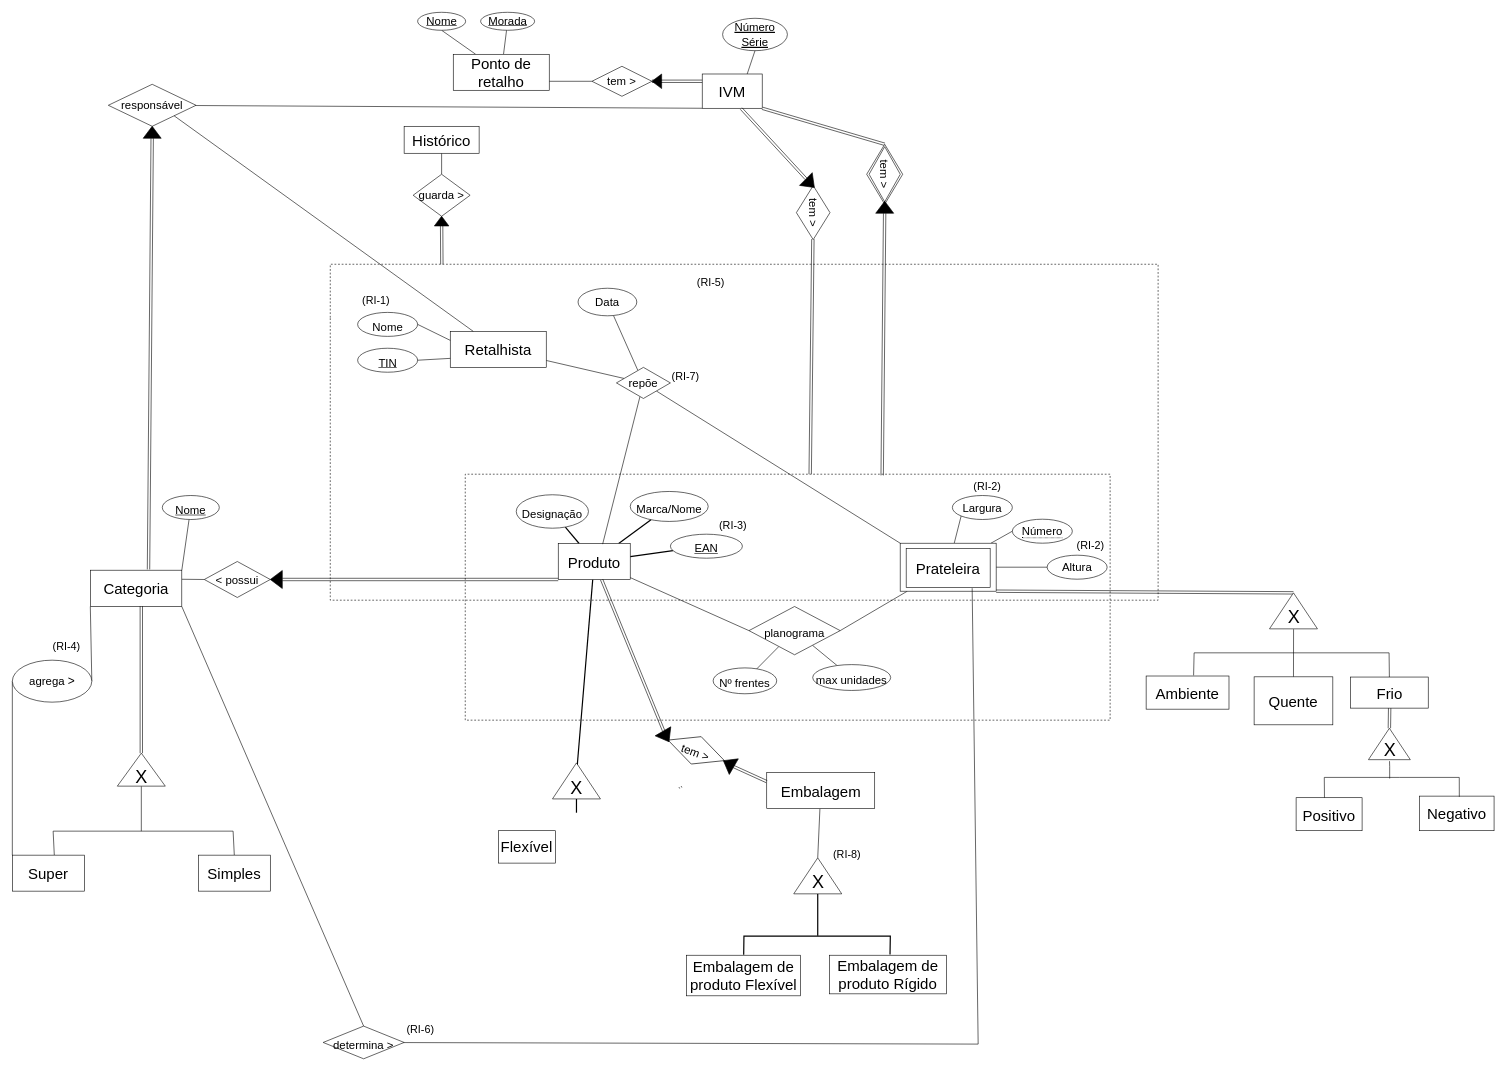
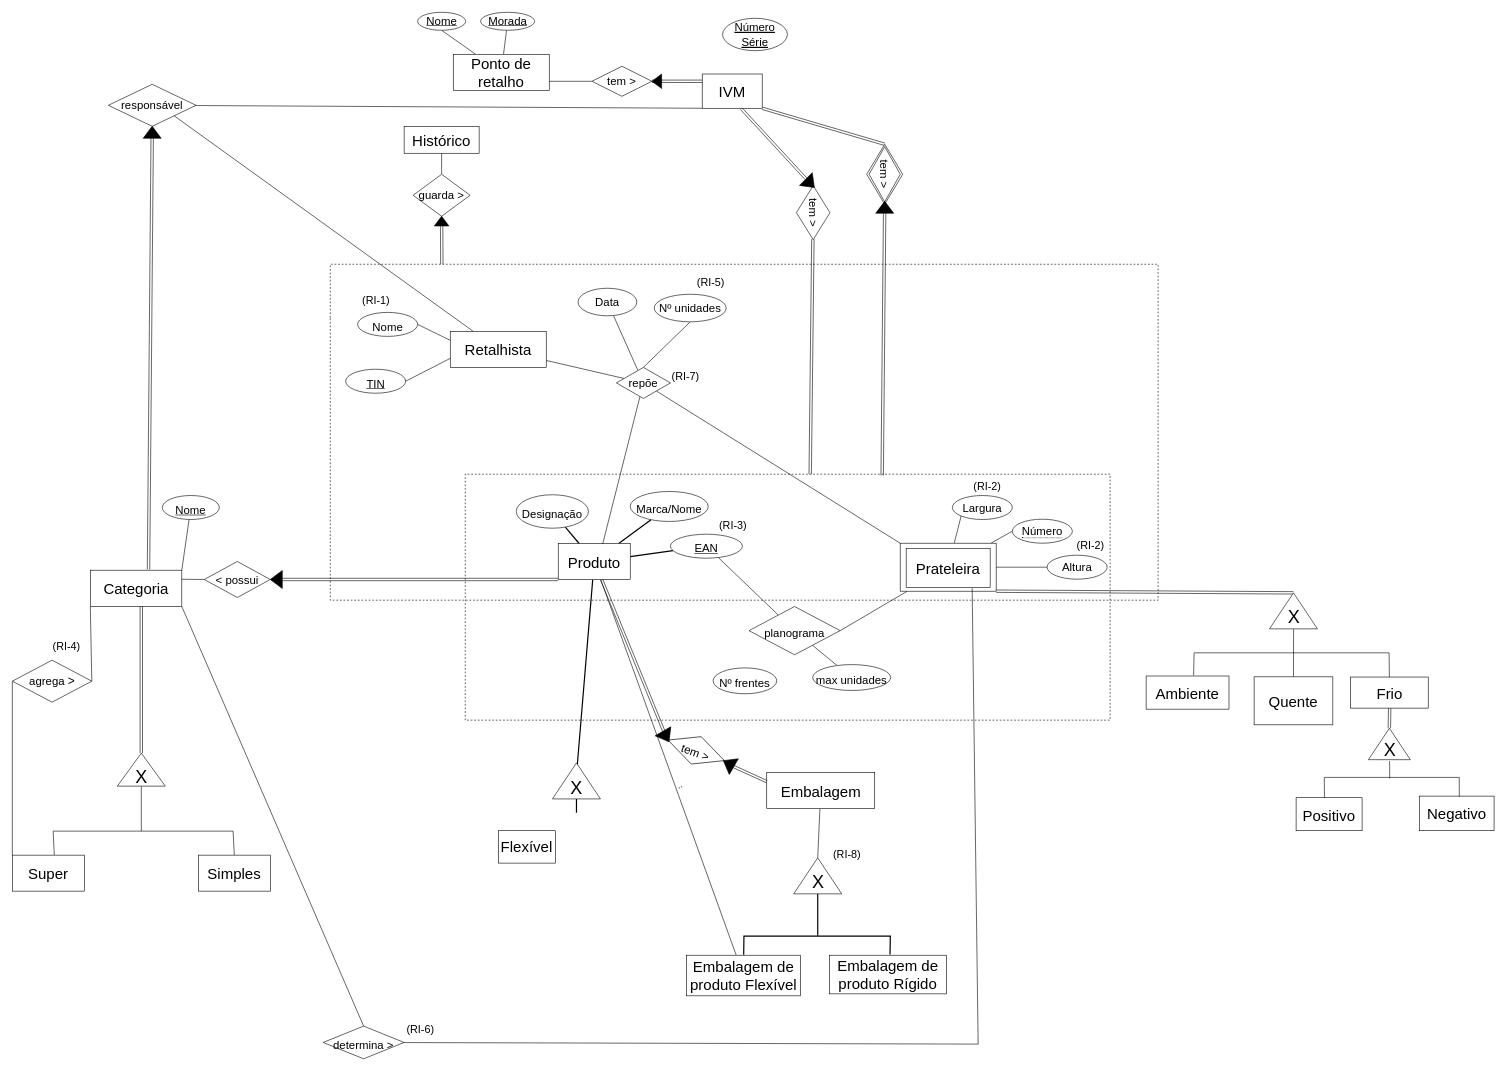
edge "Número Série" -- "IVM": removed
node "Nº unidades": added
edge "Nº unidades" -- "repõe": added
node "TIN": moved (388, 360) -> (376, 381)
edge "Produto" -- "planograma": now "Produto" -- "Embalagem de produto Flexível"
edge "planograma" -- "Nº frentes": now "planograma" -- "EAN"
node "agrega >": shape ellipse -> diamond
